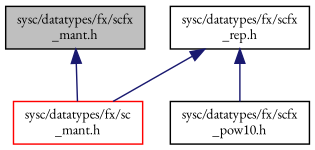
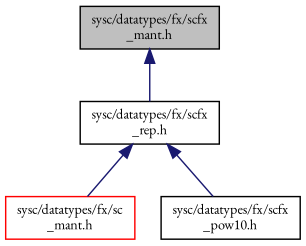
edge "sysc/datatypes/fx/sc _mant.h" -> "sysc/datatypes/fx/scfx _mant.h": now "sysc/datatypes/fx/scfx _rep.h" -> "sysc/datatypes/fx/scfx _mant.h"
